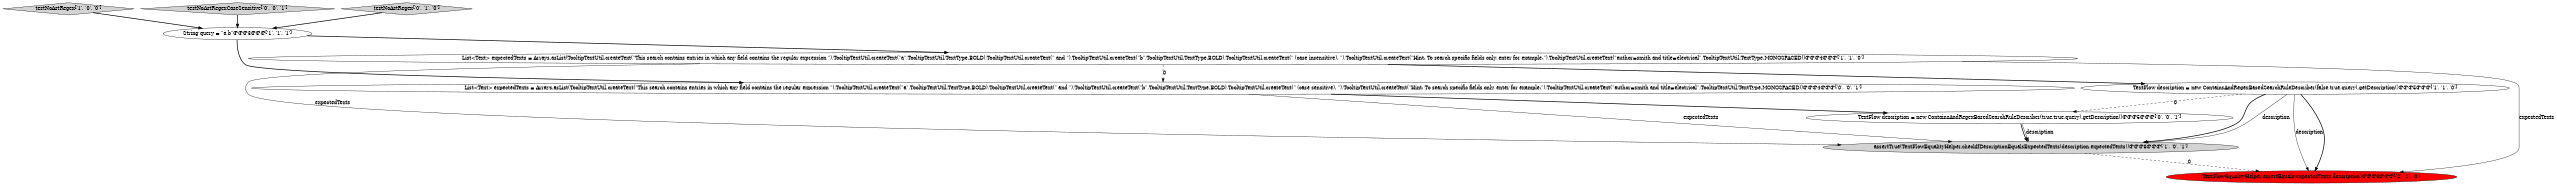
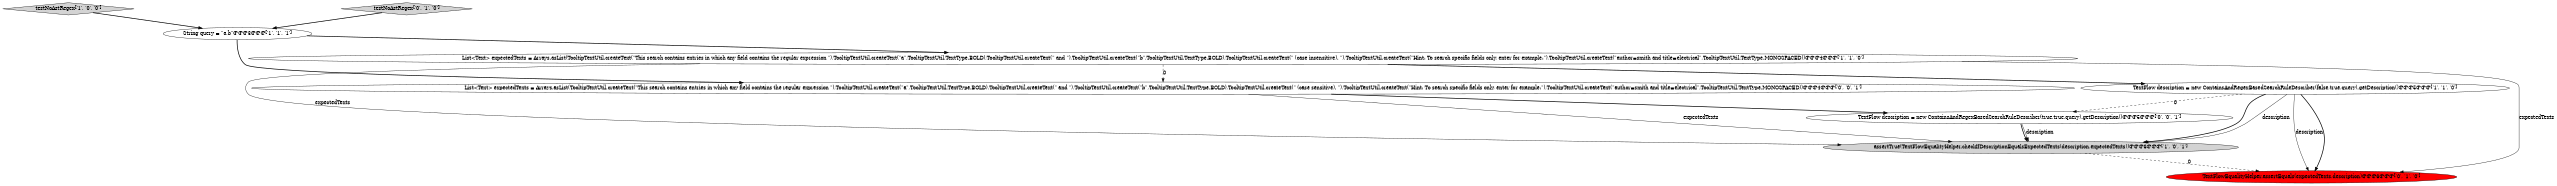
node "testNoAstRegexCaseSensitive['0', '0', '1']": removed
